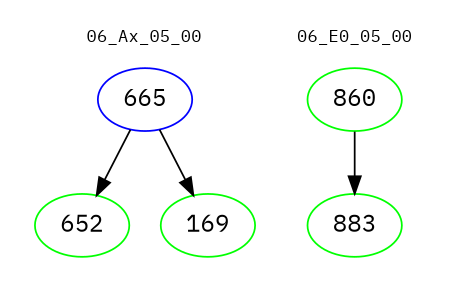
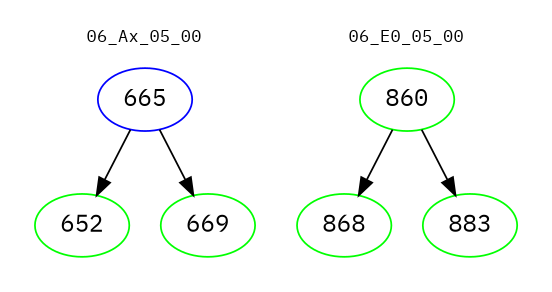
node "169": label "169" -> "669"
node "868": added
